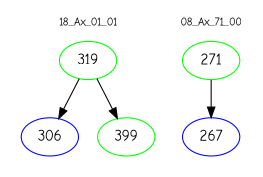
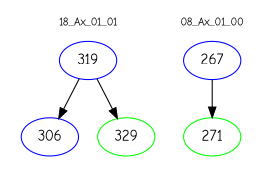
cluster "08_Ax_71_00": label "08_Ax_71_00" -> "08_Ax_01_00"
node "319": color green -> blue
edge "271" -> "267": reversed
node "399": label "399" -> "329"
